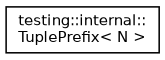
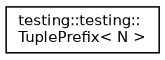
node "testing::internal:: TuplePrefix< N >": label "testing::internal:: TuplePrefix< N >" -> "testing::testing:: TuplePrefix< N >"
